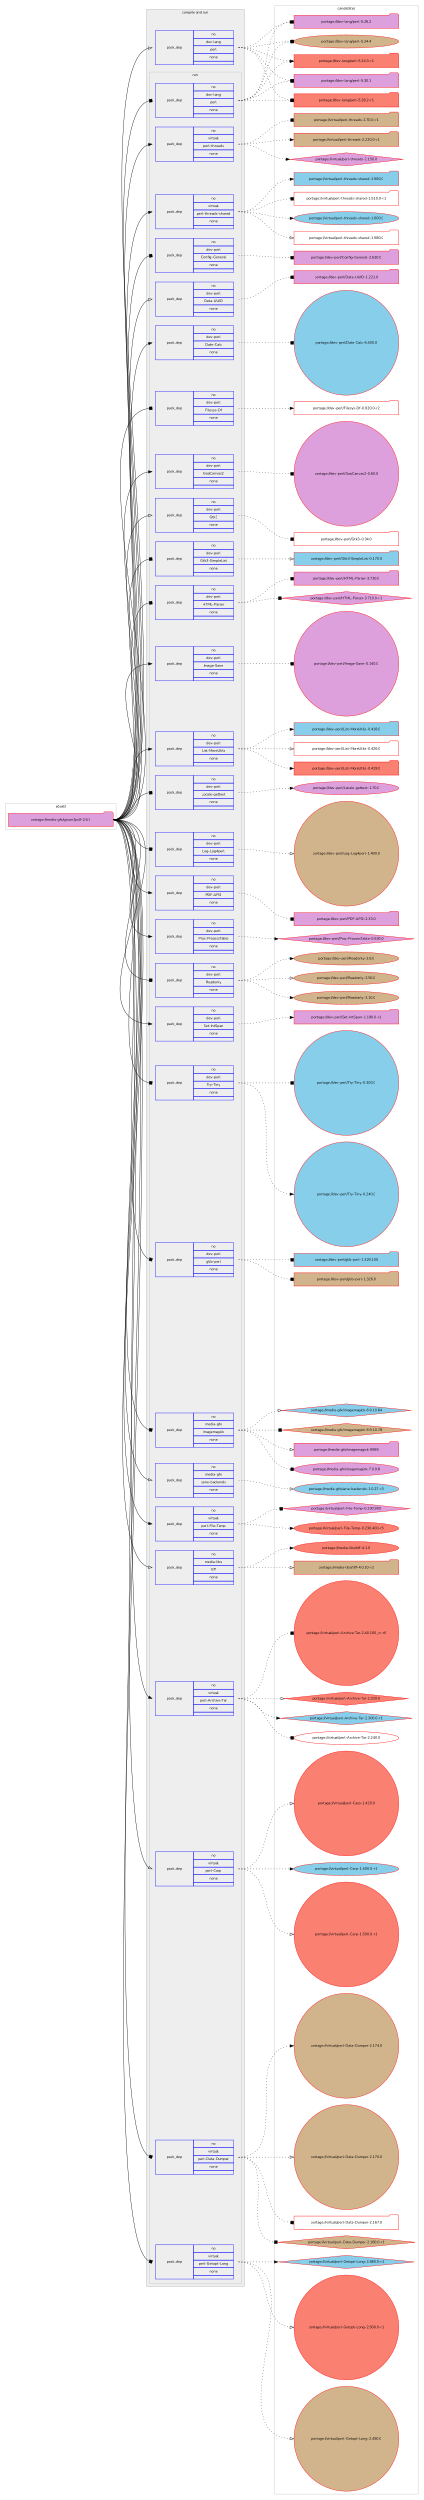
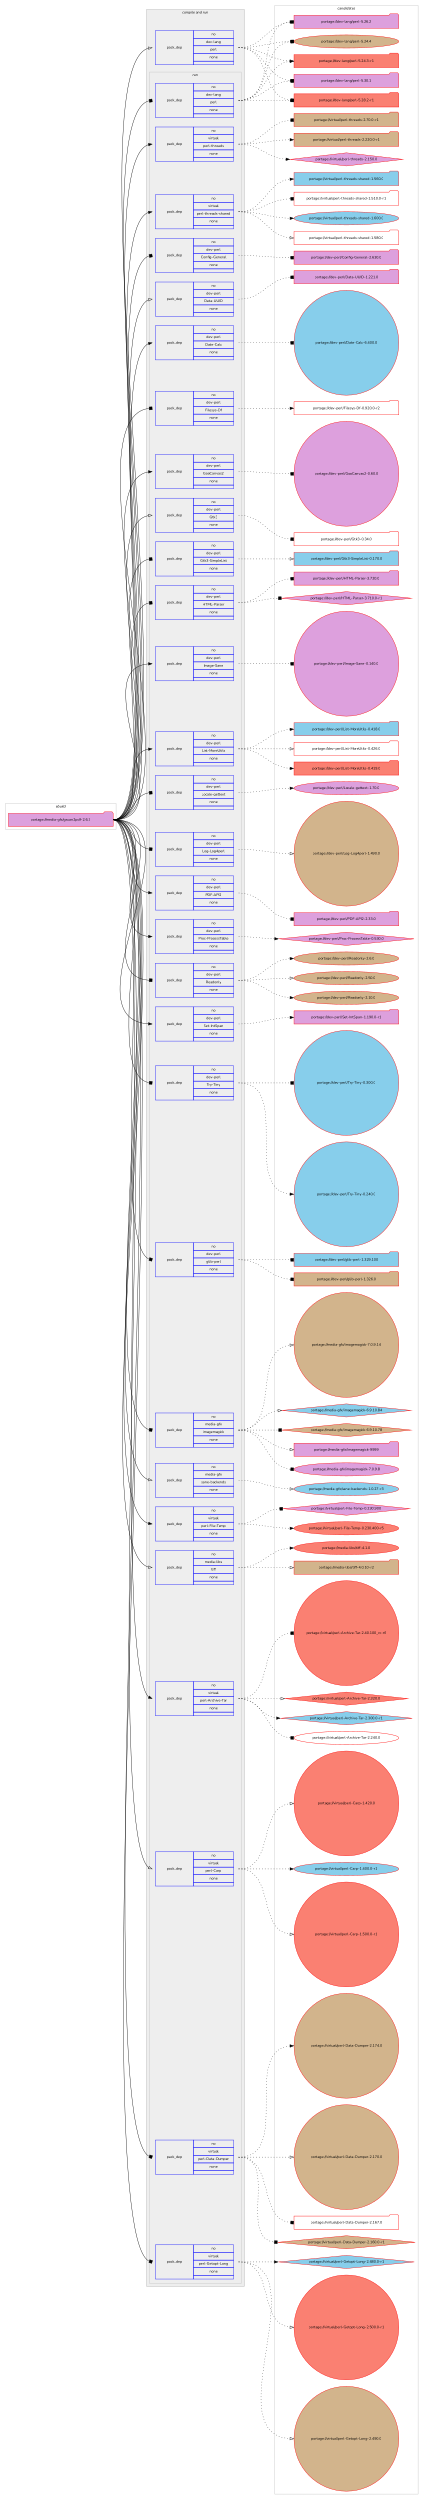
node "portage://media-gfx/imagemagick-7.0.9.14": added
